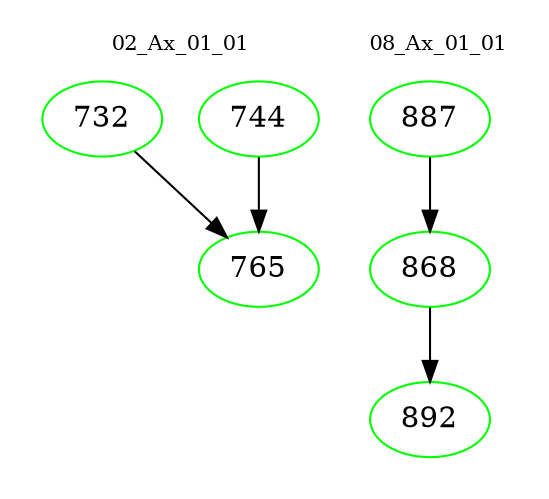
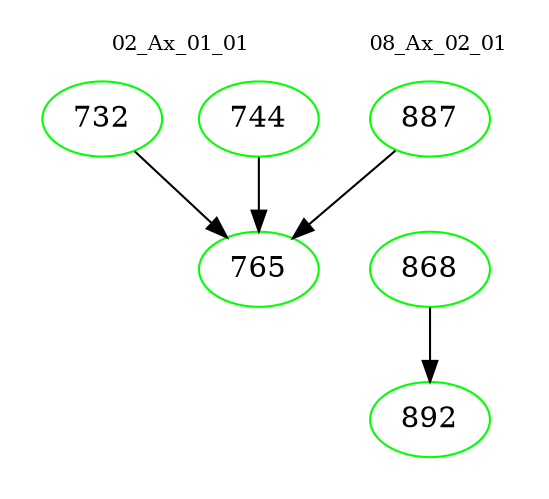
cluster "08_Ax_01_01": label "08_Ax_01_01" -> "08_Ax_02_01"
edge "887" -> "868": now "887" -> "765"
